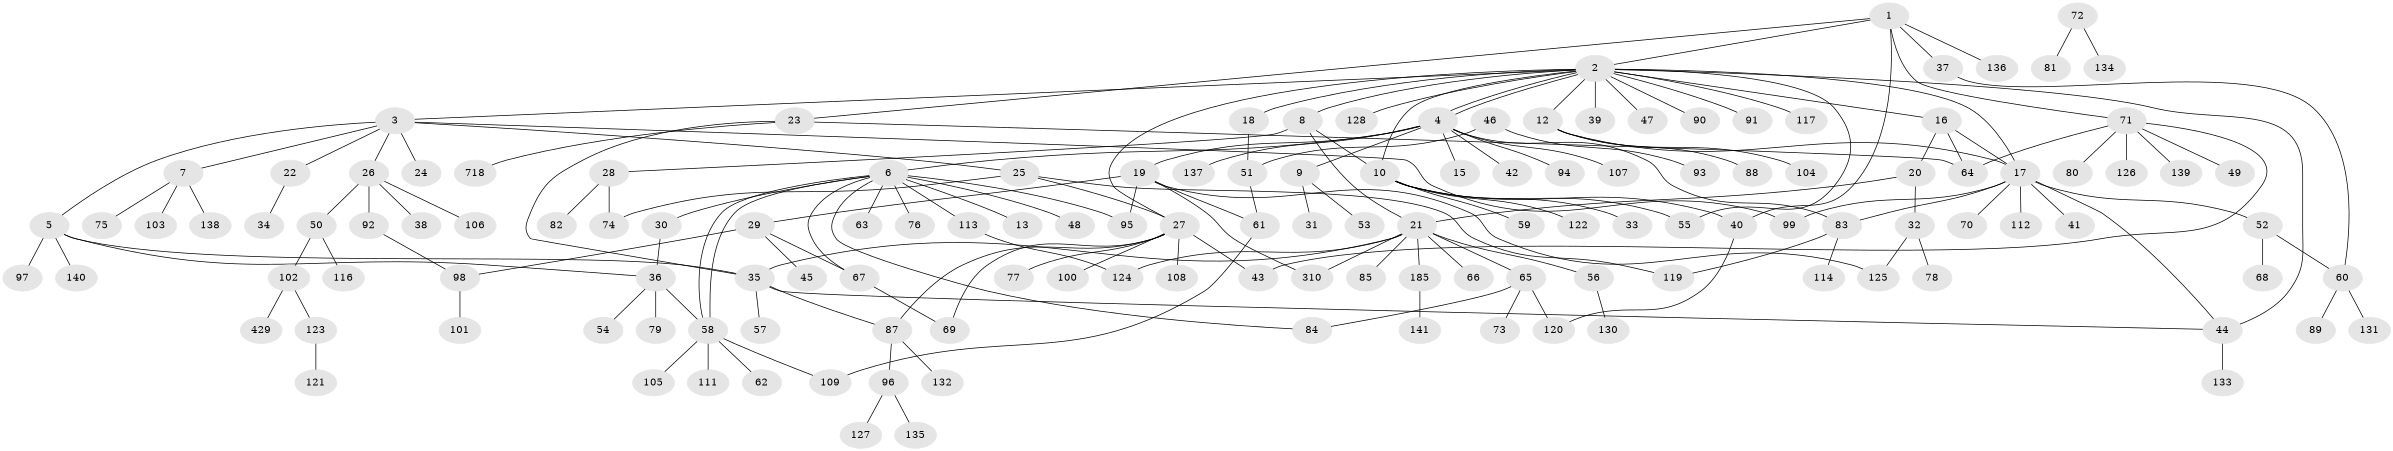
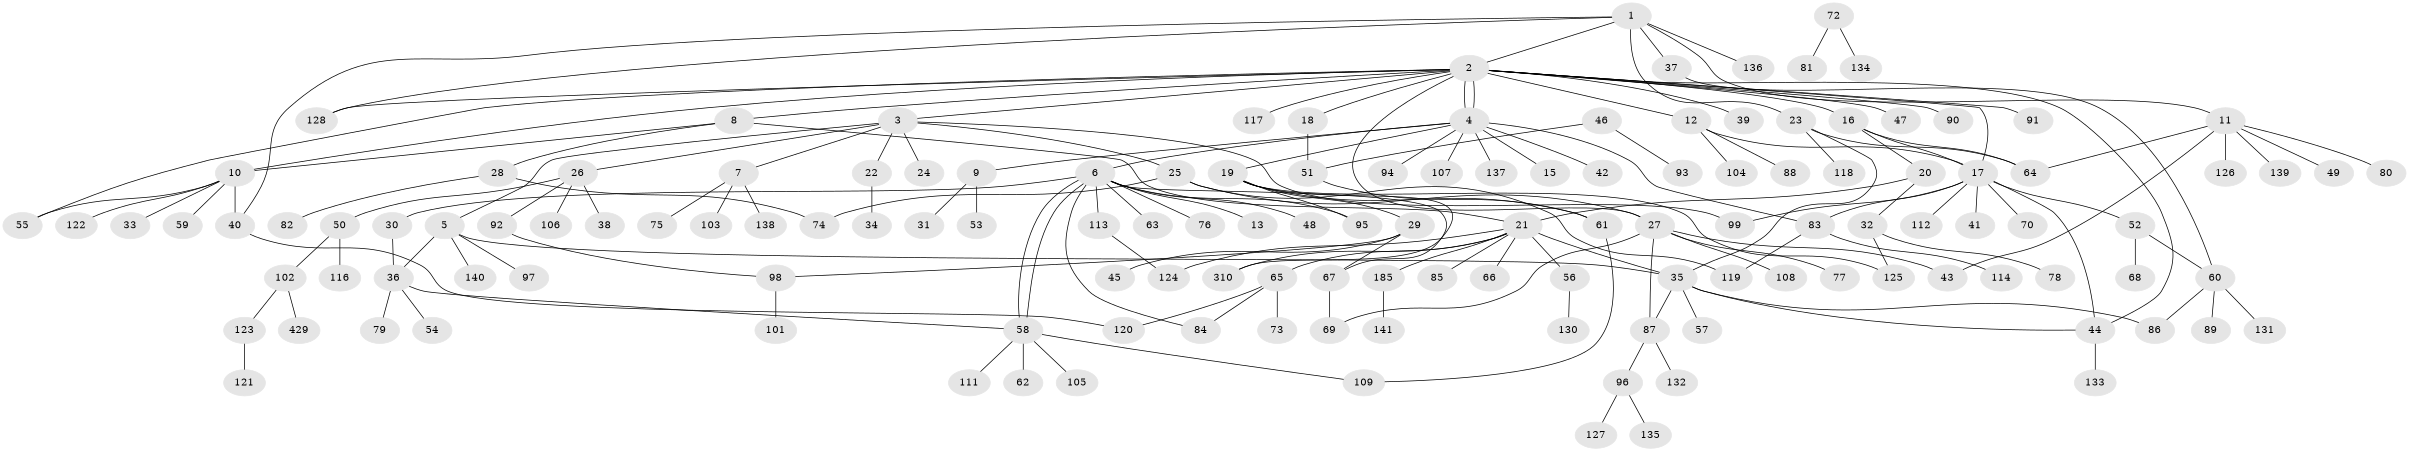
edge "1" -- "128": added
node "71": label "71" -> "11"
node "718": label "718" -> "118"
node "100": removed
node "86": added
